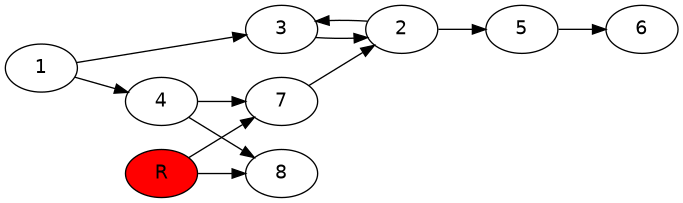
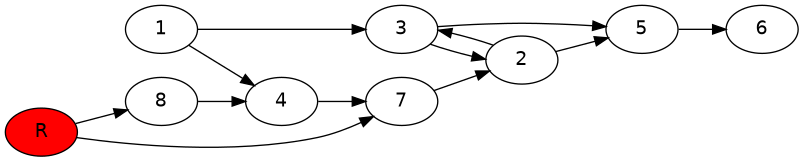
edge "3" -> "5": added
edge "4" -> "8": reversed
